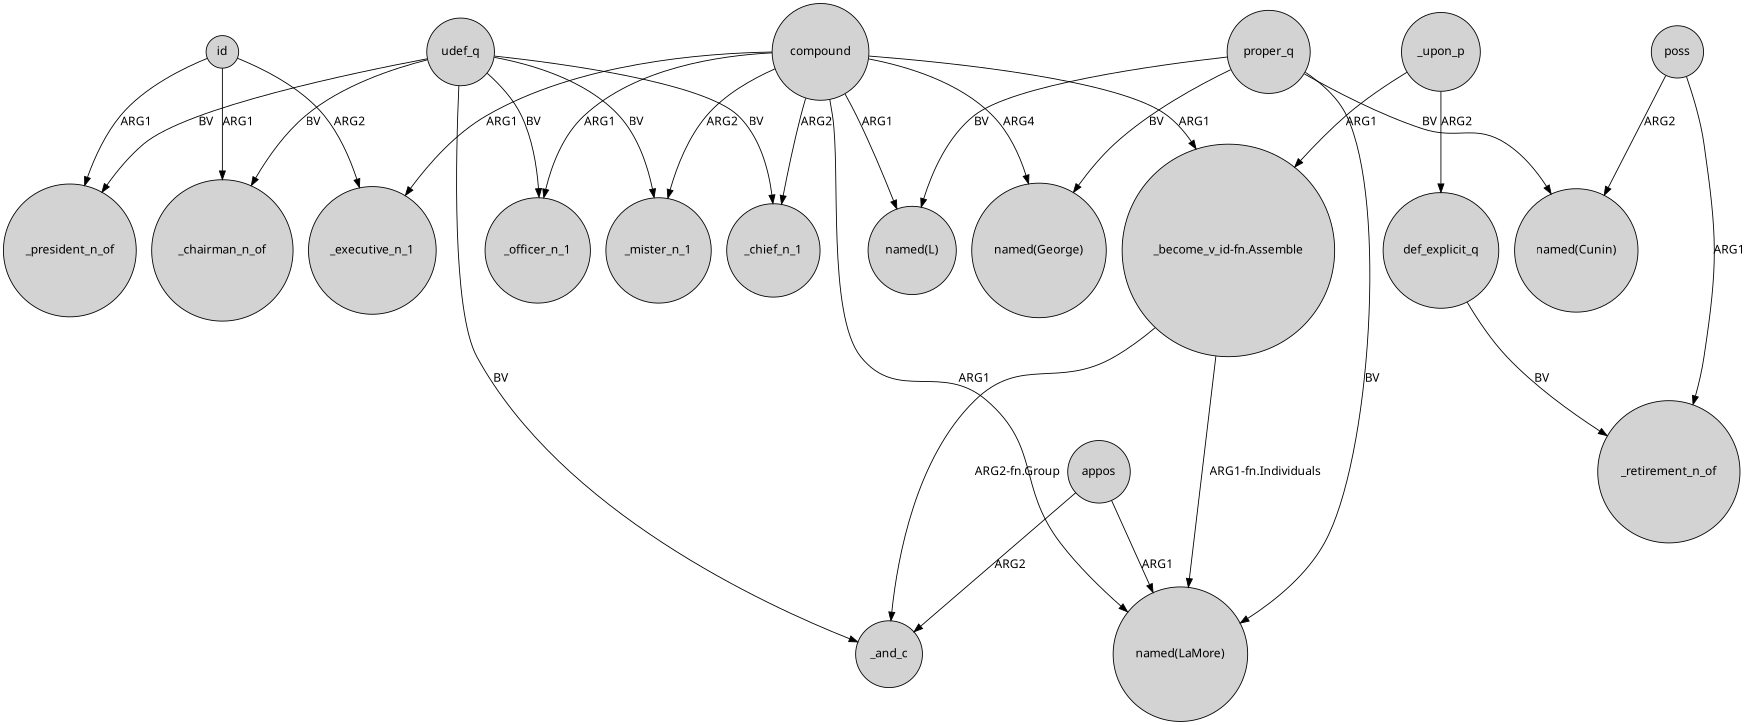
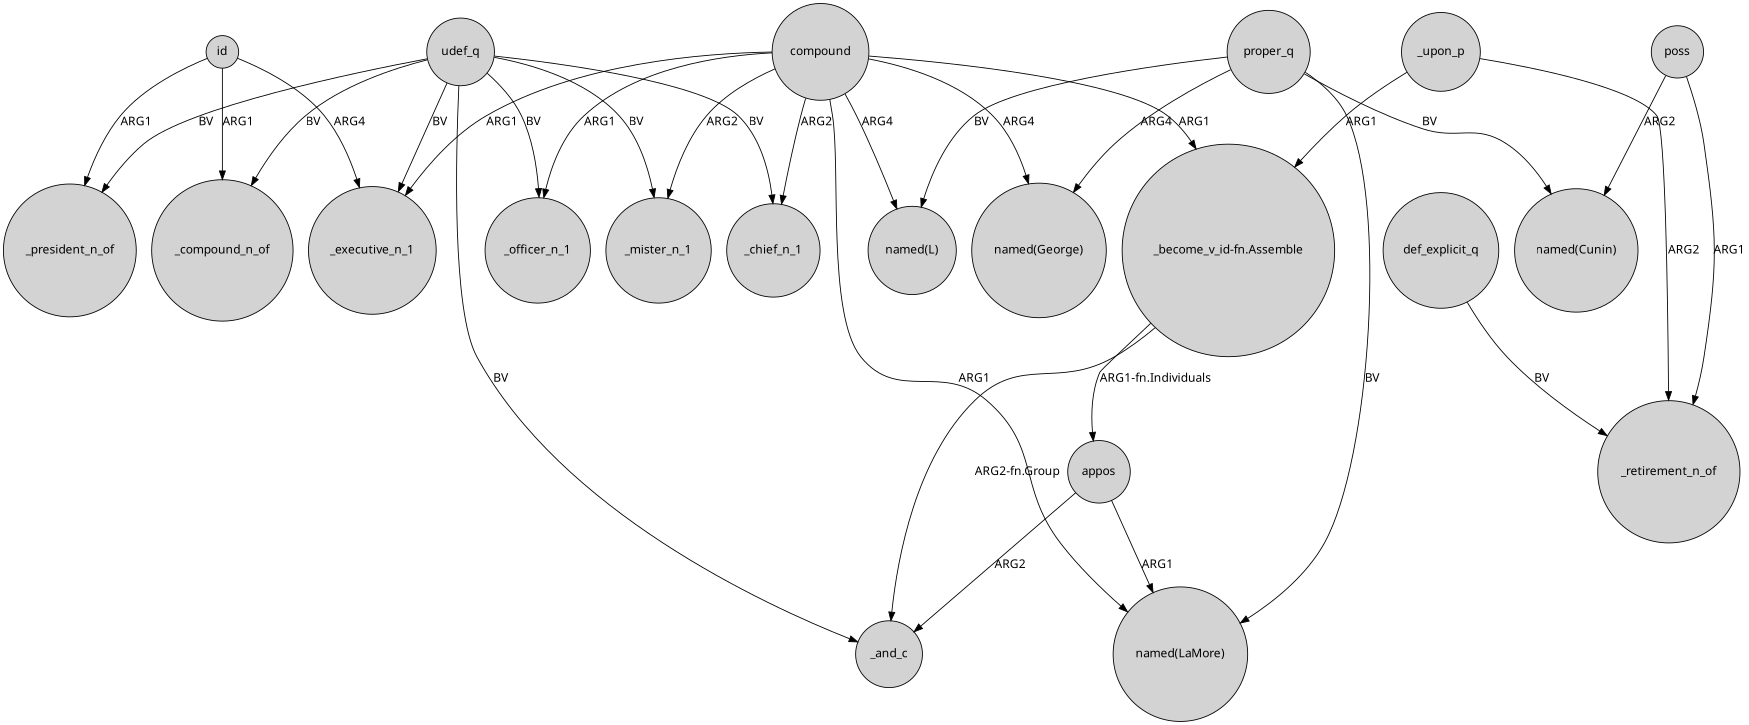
edge "id" -> "_executive_n_1": label "ARG2" -> "ARG4"
edge "compound" -> "named(L)": label "ARG1" -> "ARG4"
edge "proper_q" -> "named(George)": label "BV" -> "ARG4"
edge "udef_q" -> "_executive_n_1": added, label "BV"
edge "_upon_p" -> "def_explicit_q": now "_upon_p" -> "_retirement_n_of"
node "_chairman_n_of": label "_chairman_n_of" -> "_compound_n_of"
edge "_become_v_id-fn.Assemble" -> "named(LaMore)": now "_become_v_id-fn.Assemble" -> "appos"
